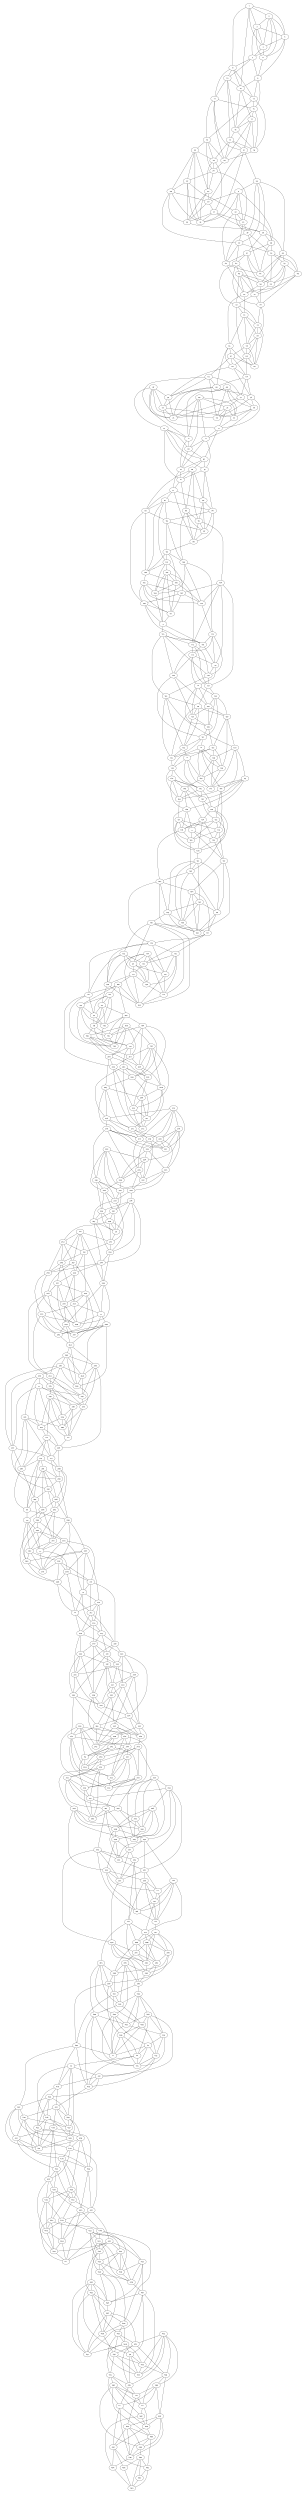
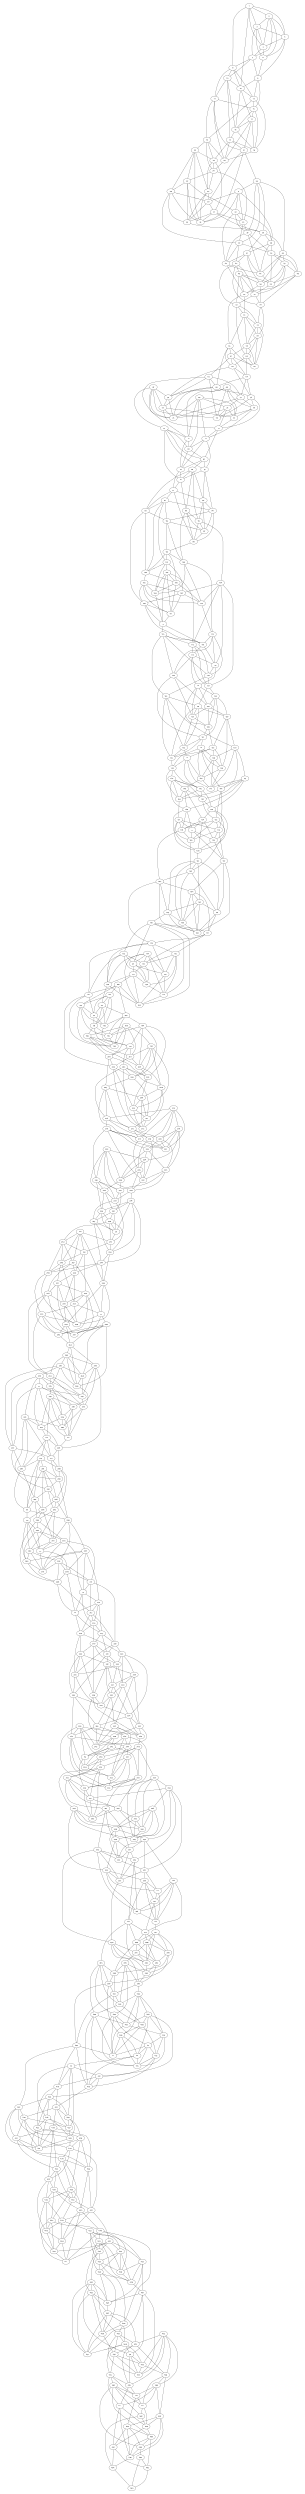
node "496": removed
node "497": removed
